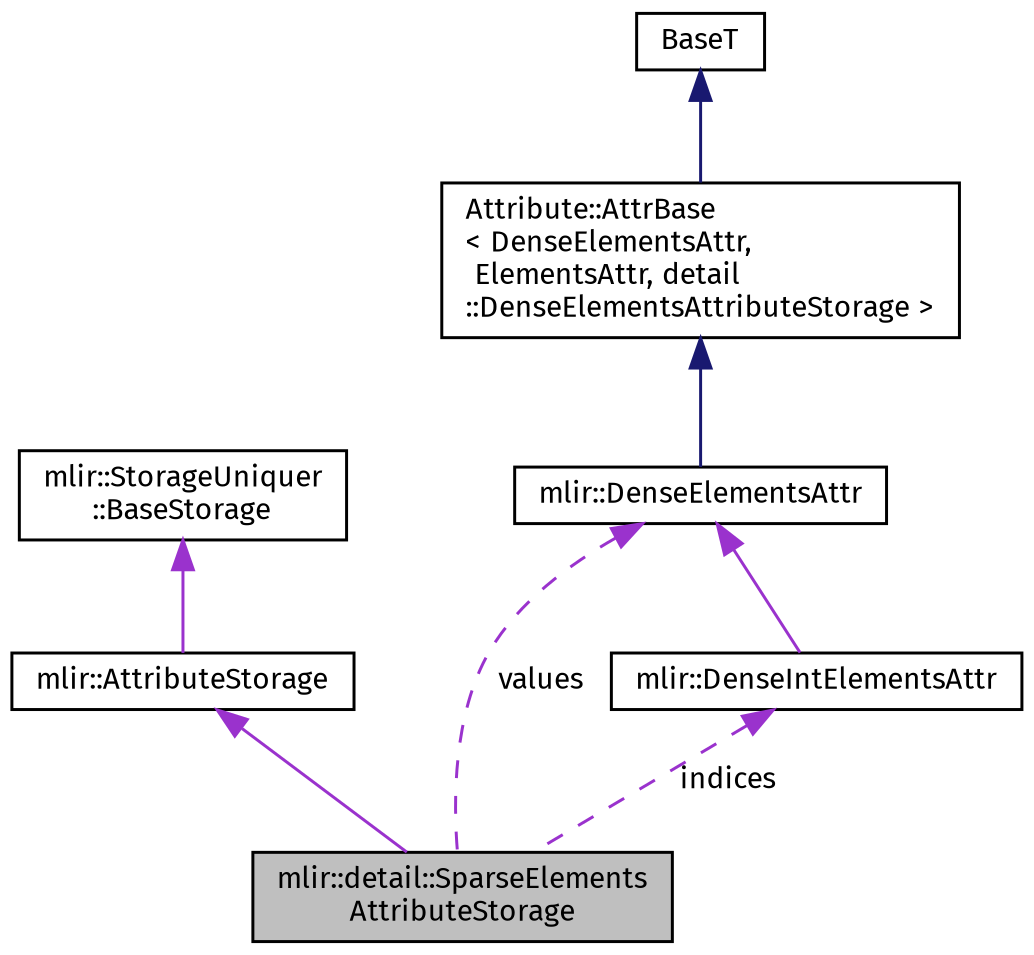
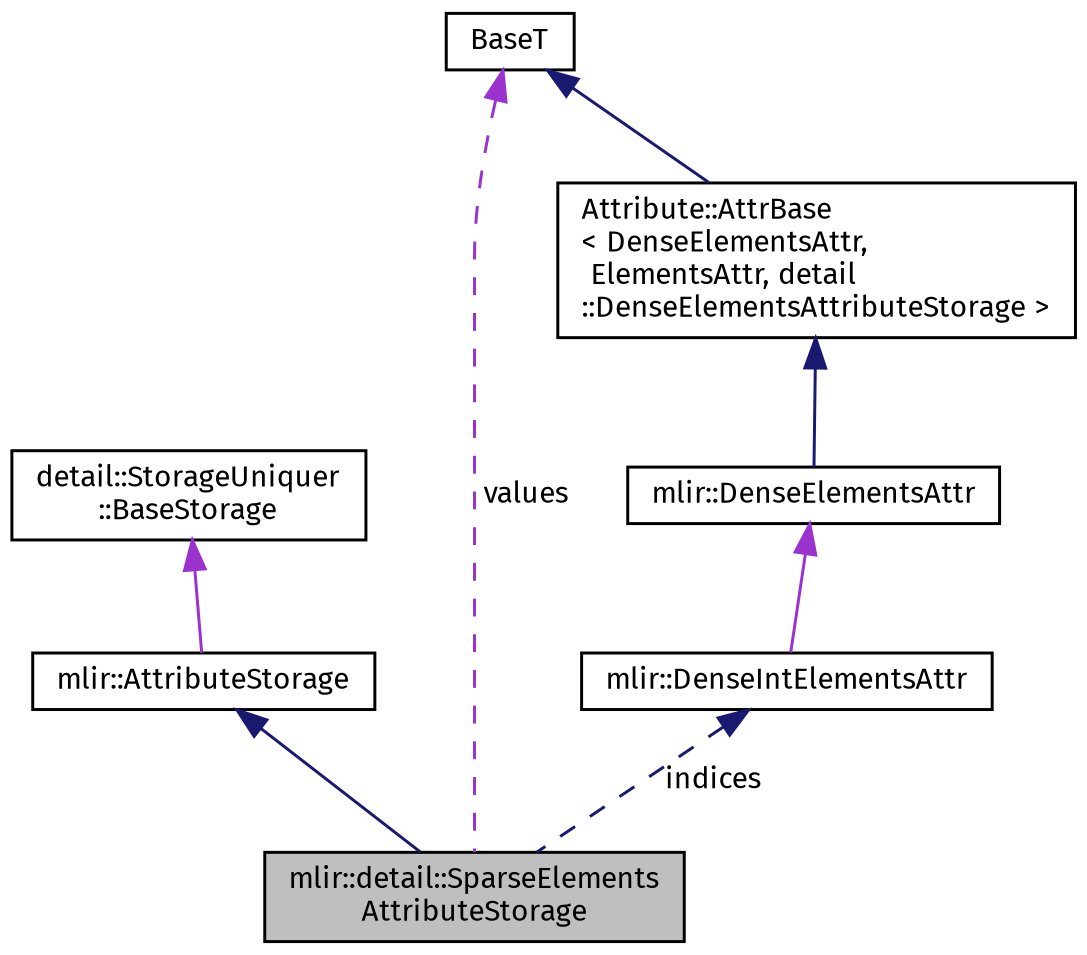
node "mlir::StorageUniquer ::BaseStorage": label "mlir::StorageUniquer ::BaseStorage" -> "detail::StorageUniquer ::BaseStorage"
edge "mlir::detail::SparseElements AttributeStorage" -> "mlir::DenseElementsAttr": now "mlir::detail::SparseElements AttributeStorage" -> "BaseT"
edge "mlir::detail::SparseElements AttributeStorage" -> "mlir::DenseIntElementsAttr": color darkorchid3 -> midnightblue
edge "mlir::detail::SparseElements AttributeStorage" -> "mlir::AttributeStorage": color darkorchid3 -> midnightblue
